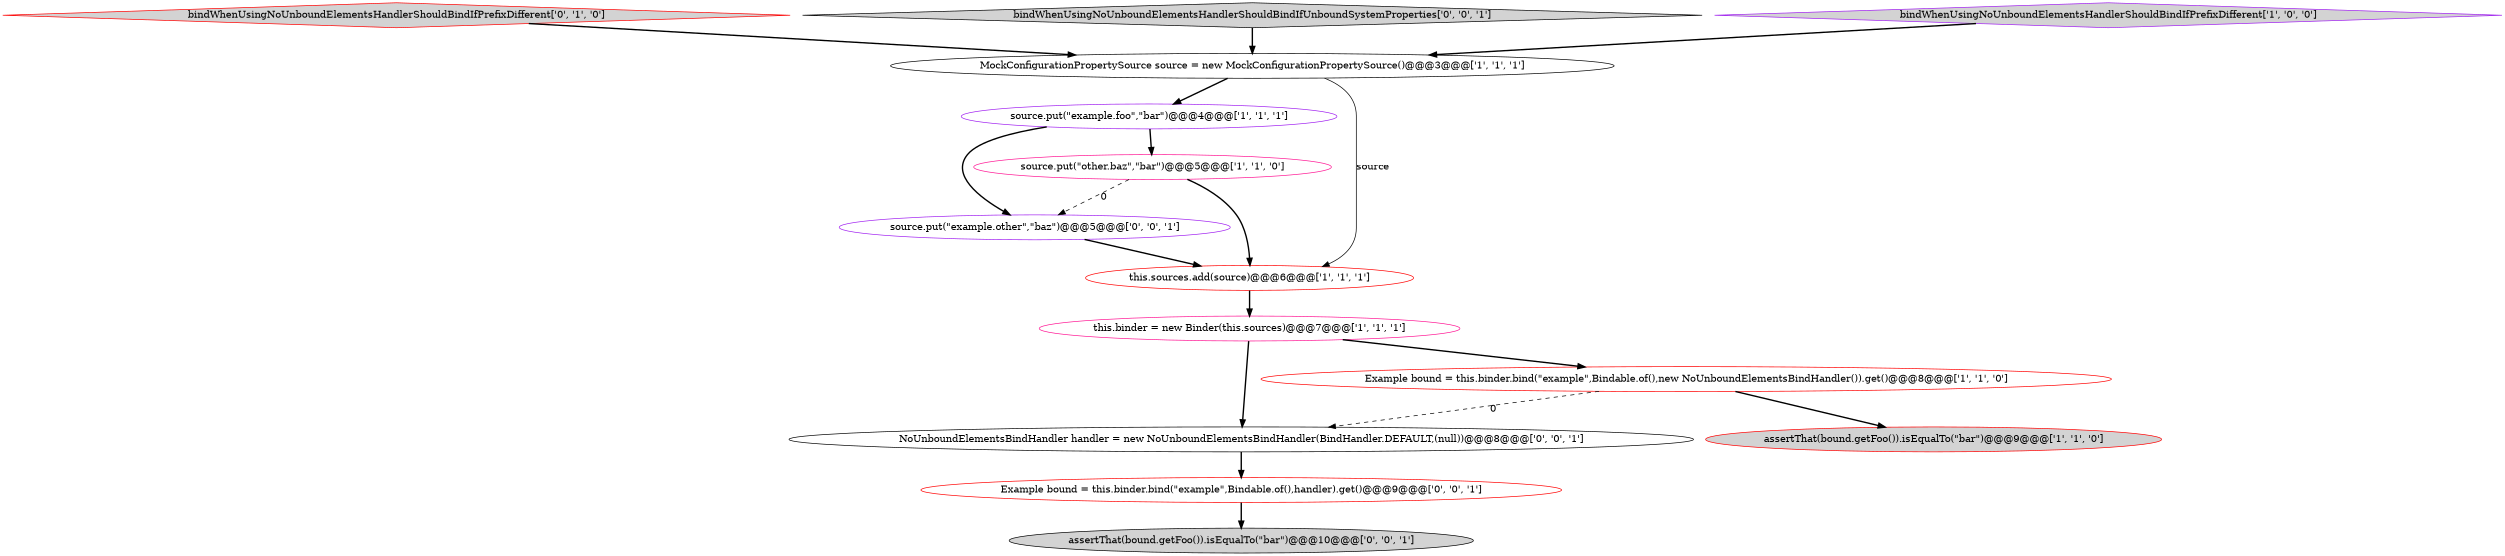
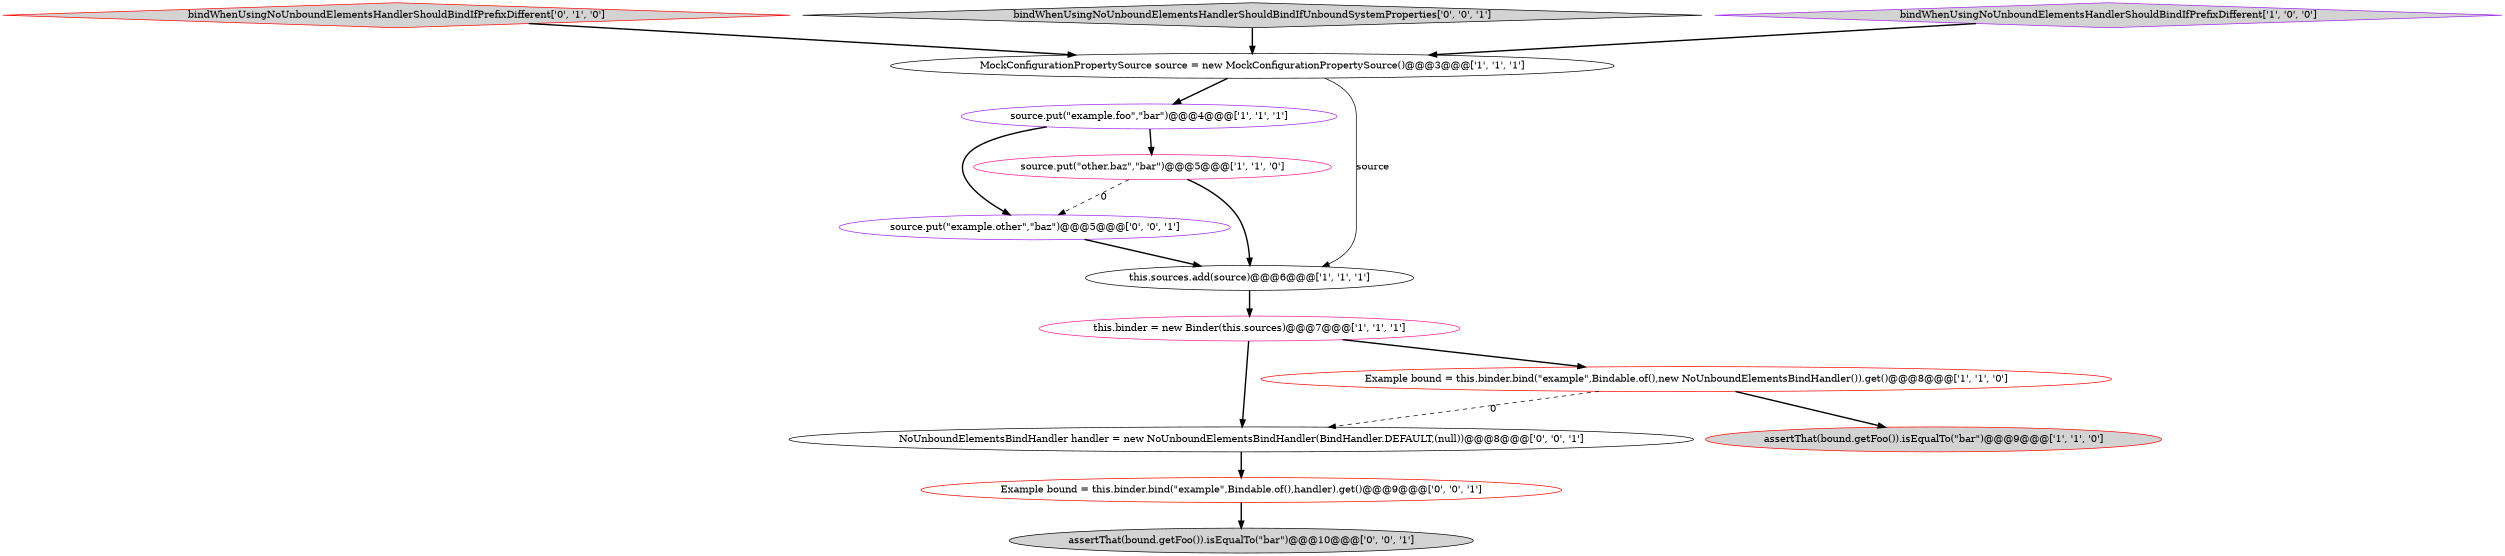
node "this.sources.add(source)@@@6@@@['1', '1', '1']": color red -> black
